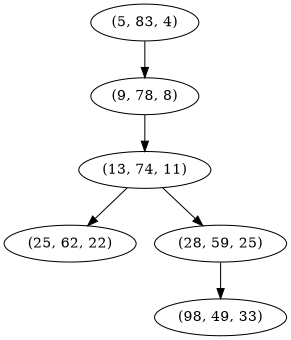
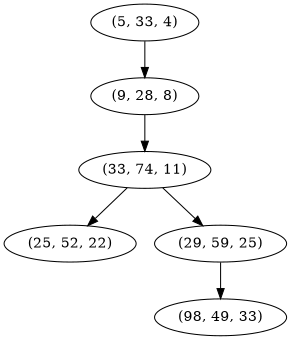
node "(5, 83, 4)": label "(5, 83, 4)" -> "(5, 33, 4)"
node "(9, 78, 8)": label "(9, 78, 8)" -> "(9, 28, 8)"
node "(13, 74, 11)": label "(13, 74, 11)" -> "(33, 74, 11)"
node "(25, 62, 22)": label "(25, 62, 22)" -> "(25, 52, 22)"
node "(28, 59, 25)": label "(28, 59, 25)" -> "(29, 59, 25)"
